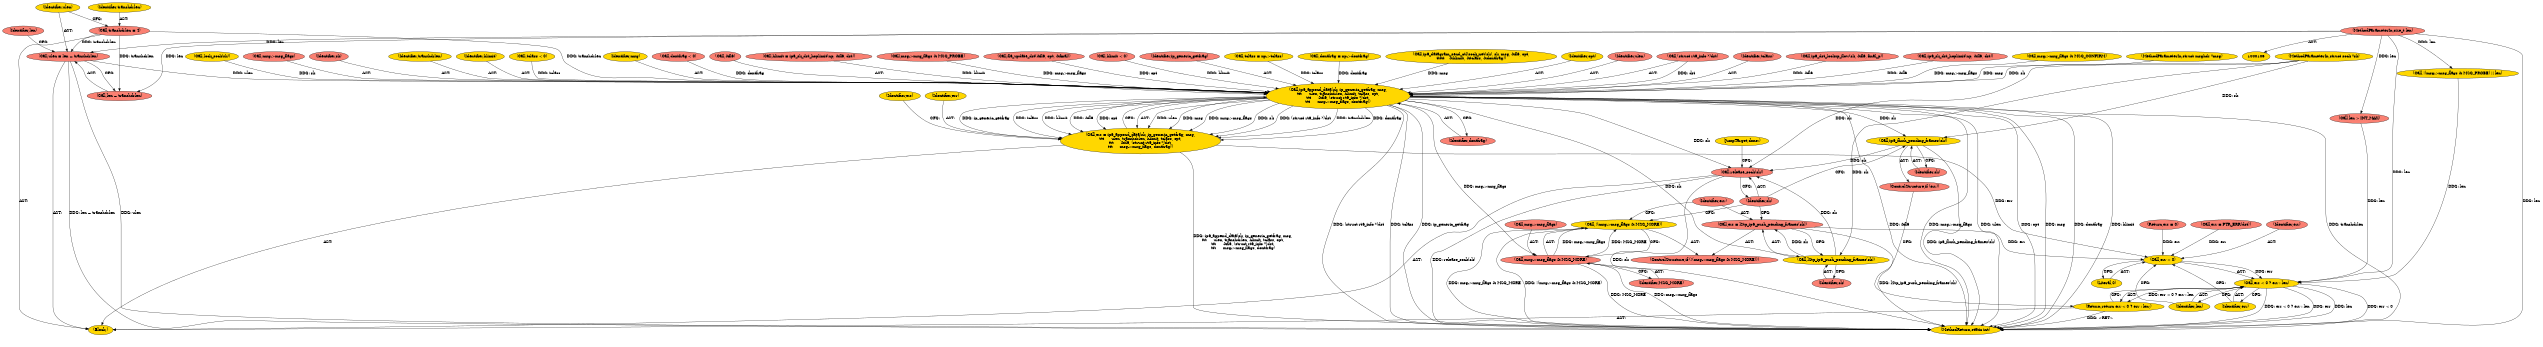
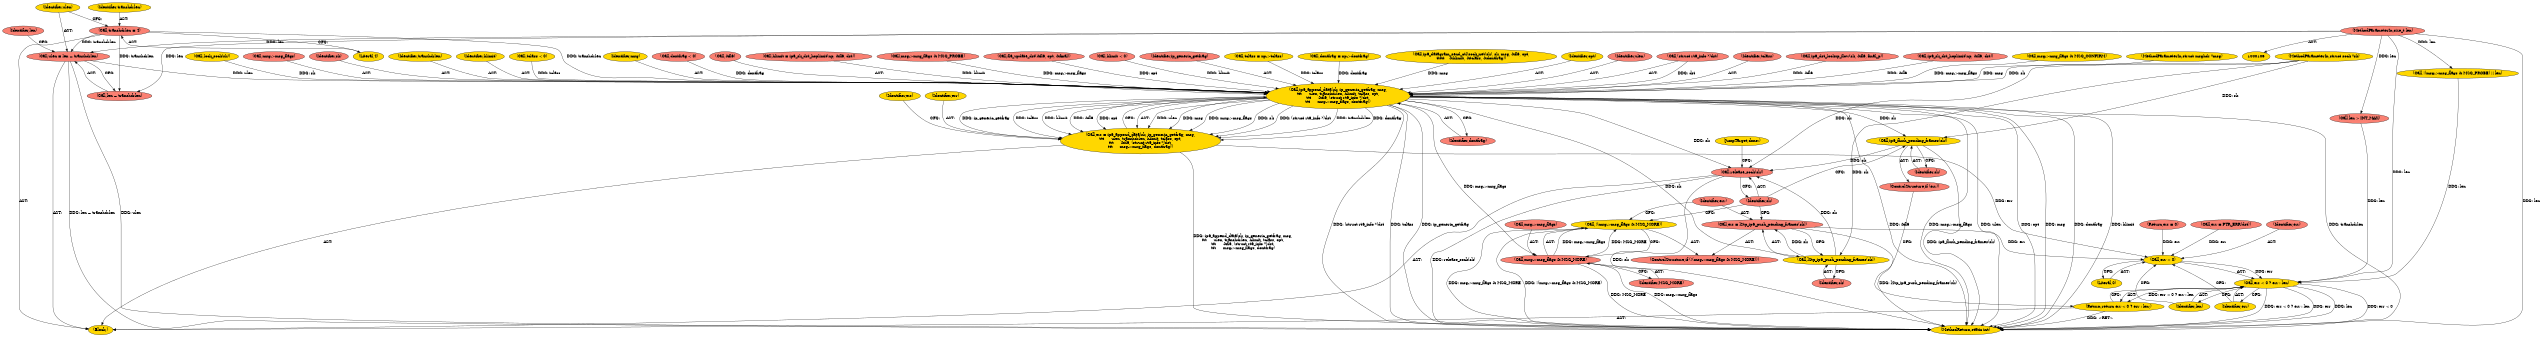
node "(Literal,4)": added
